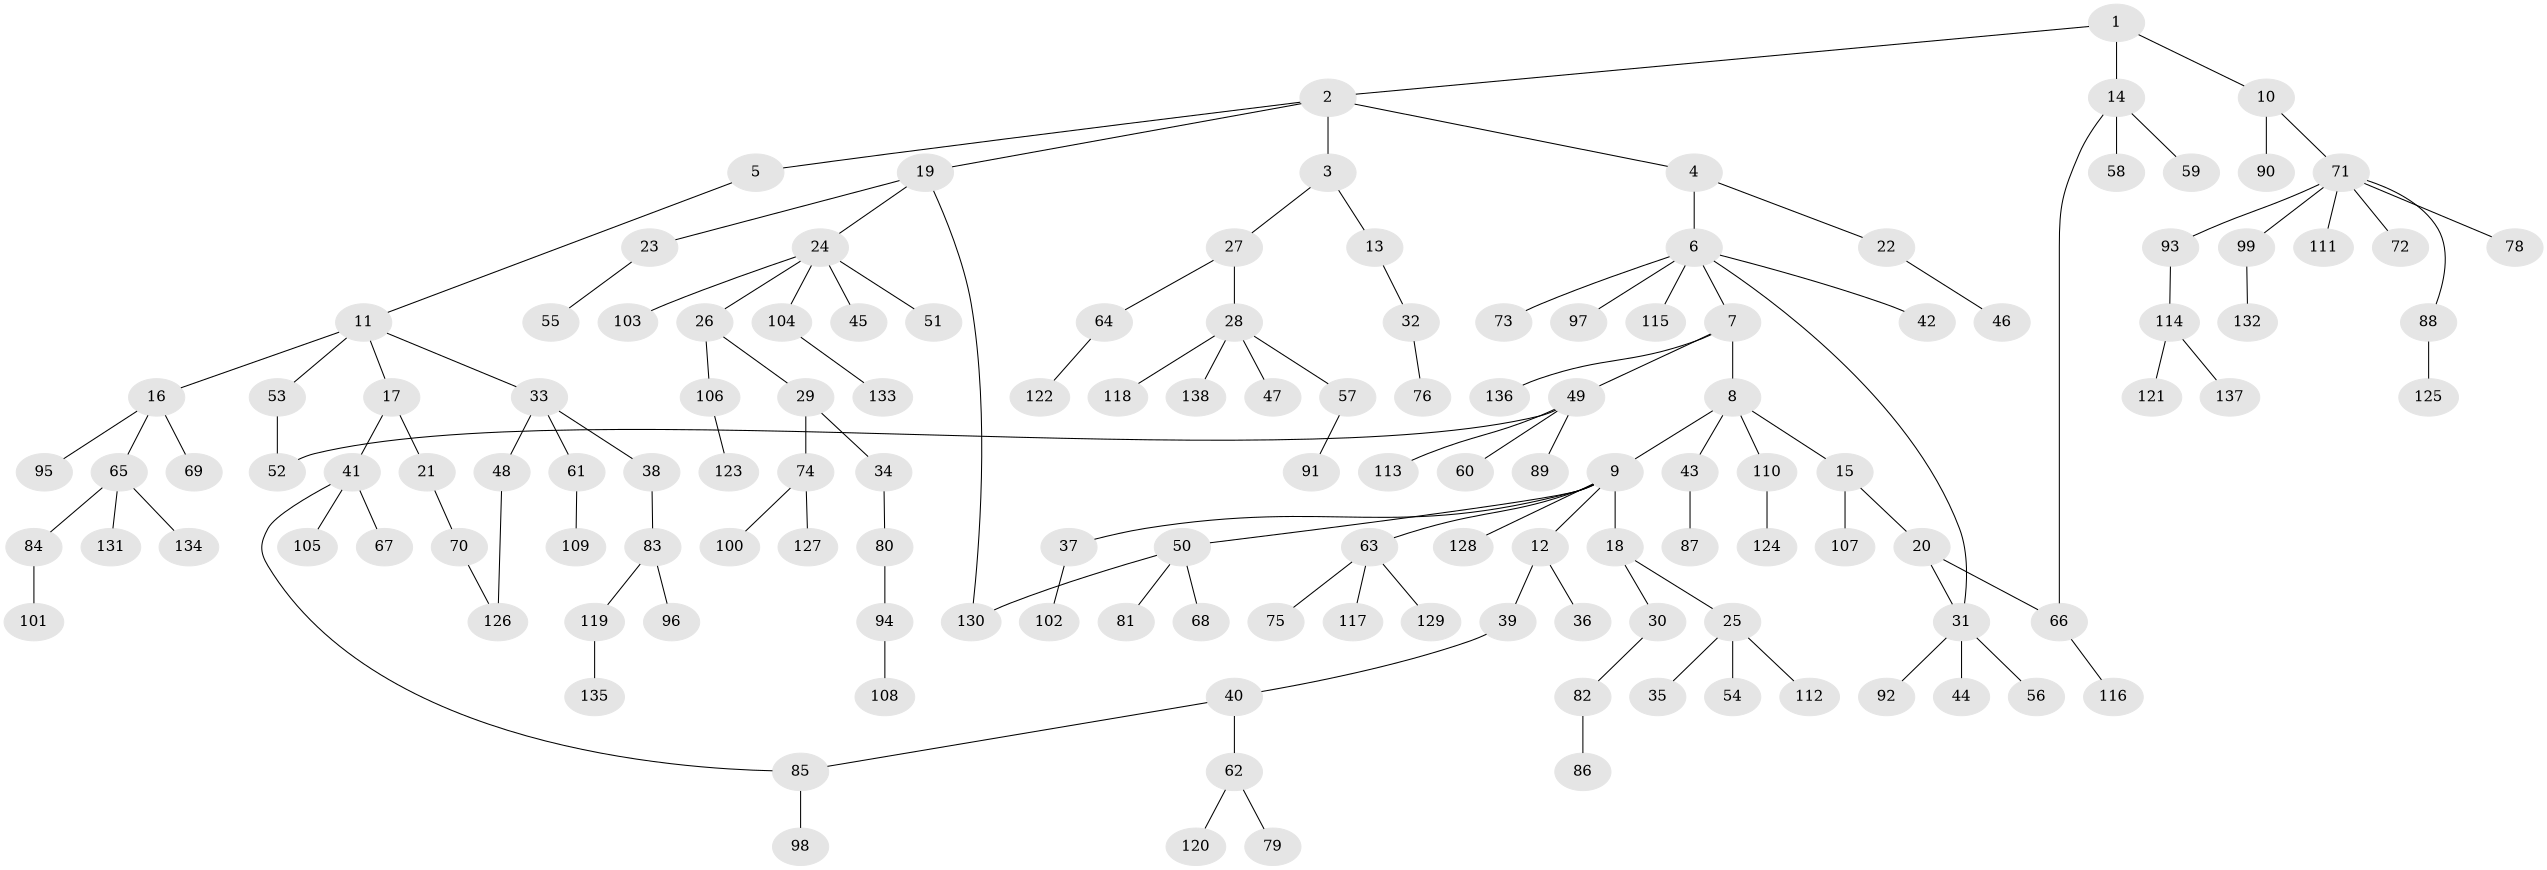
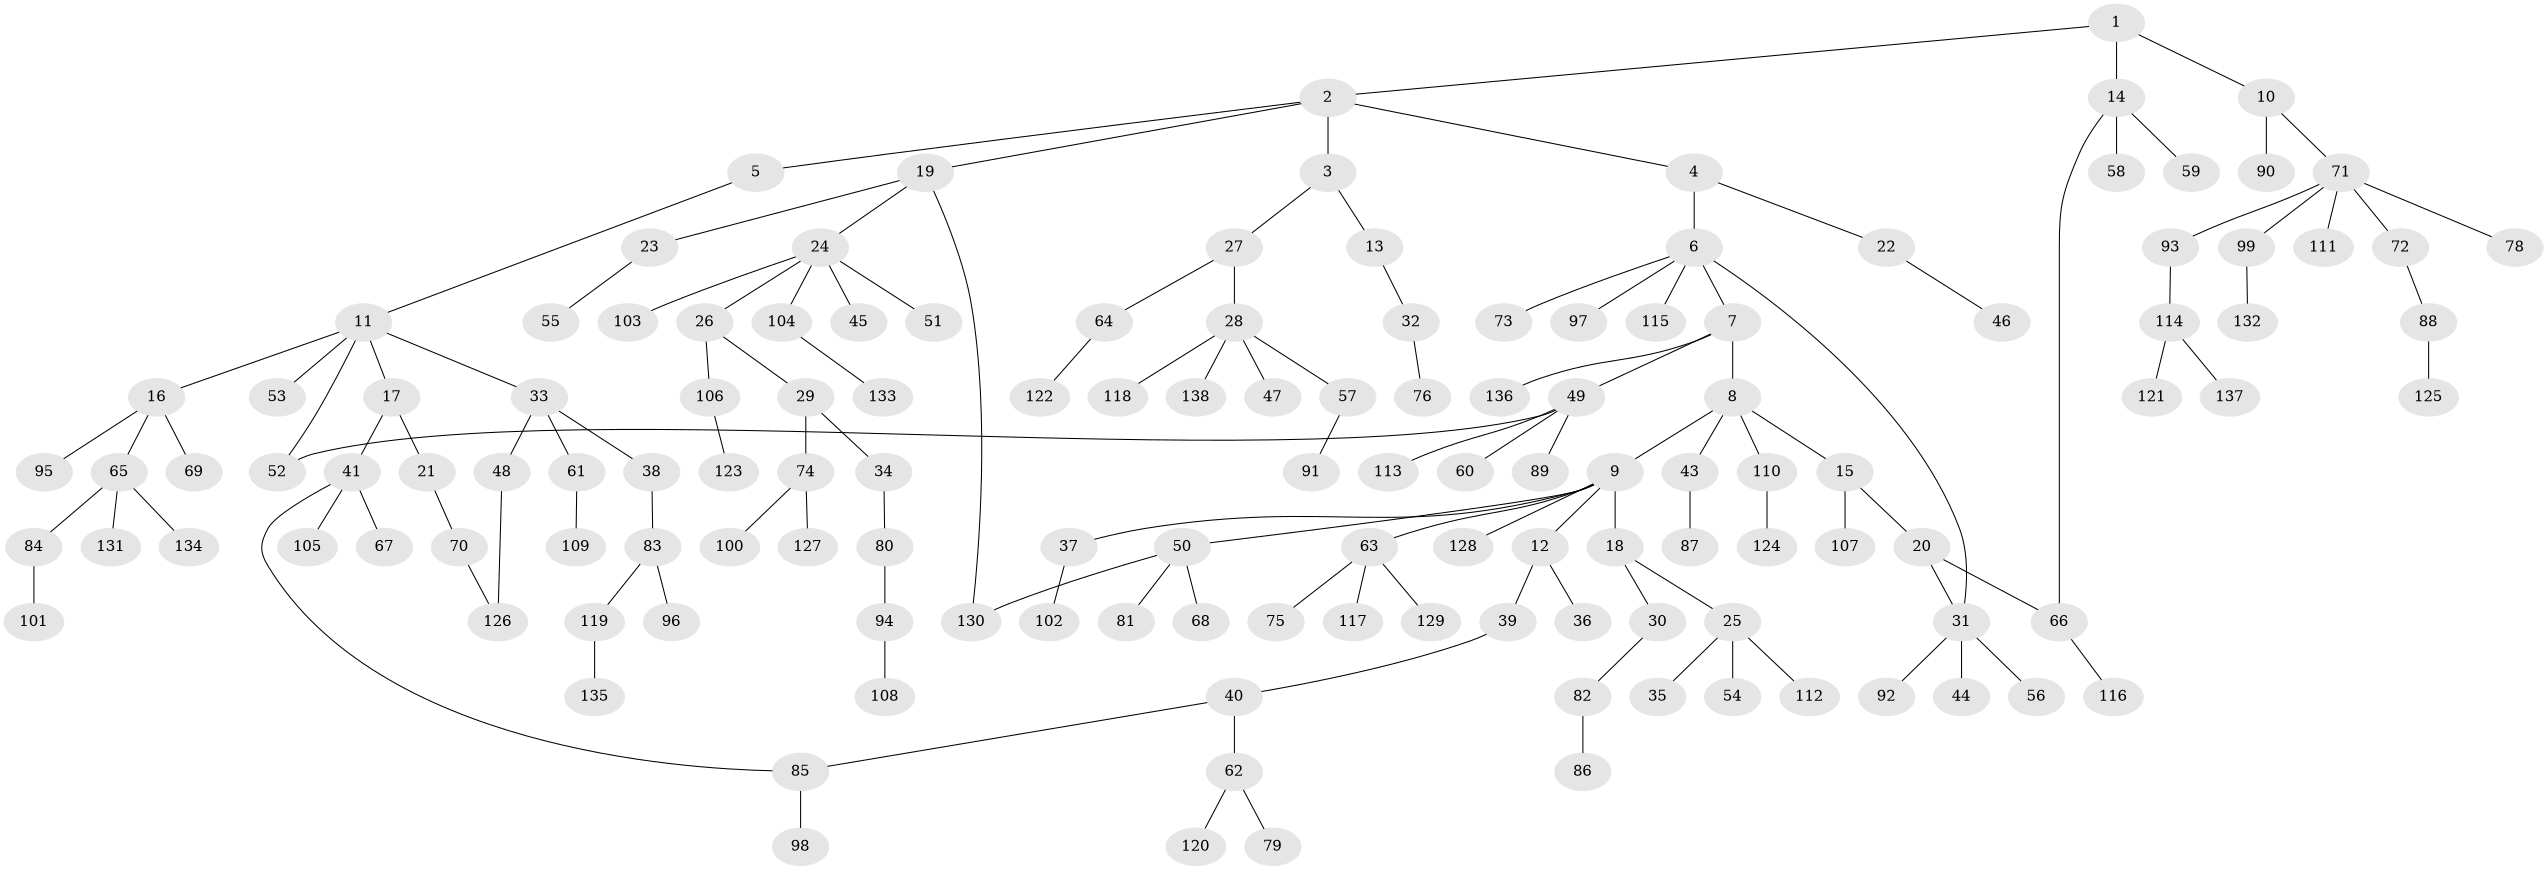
edge "71" -- "88": now "72" -- "88"
node "42": removed
edge "53" -- "52": now "11" -- "52"
